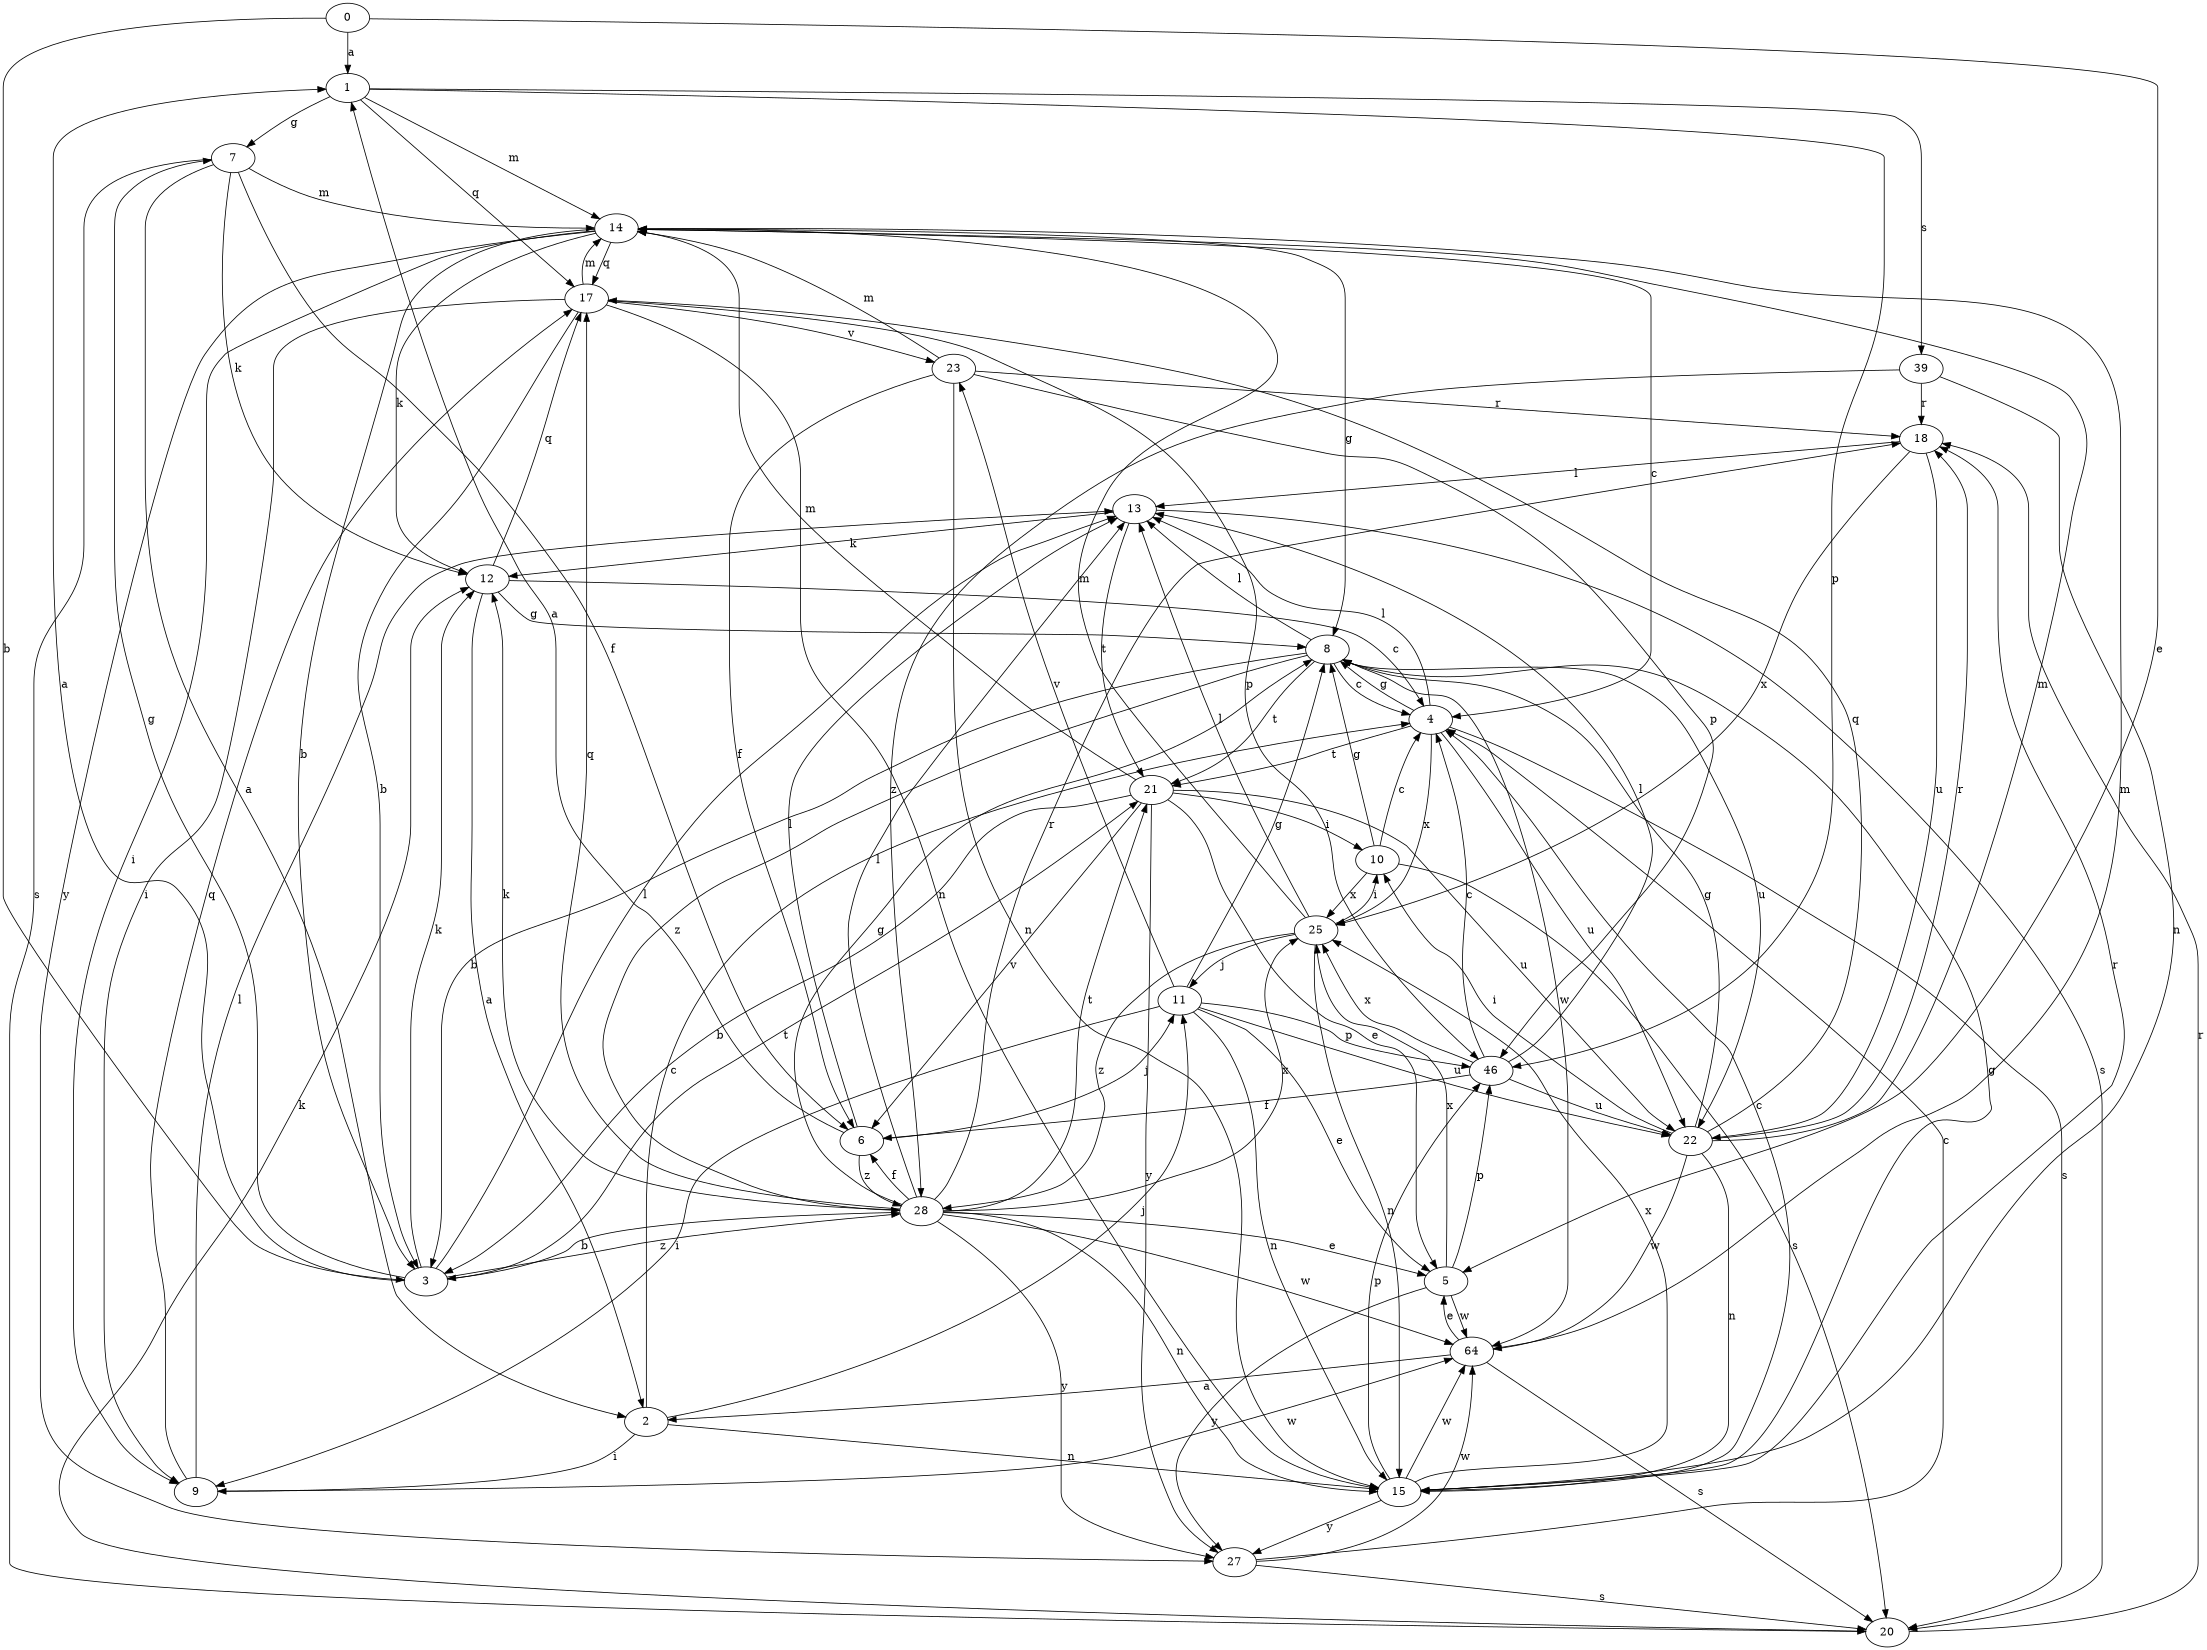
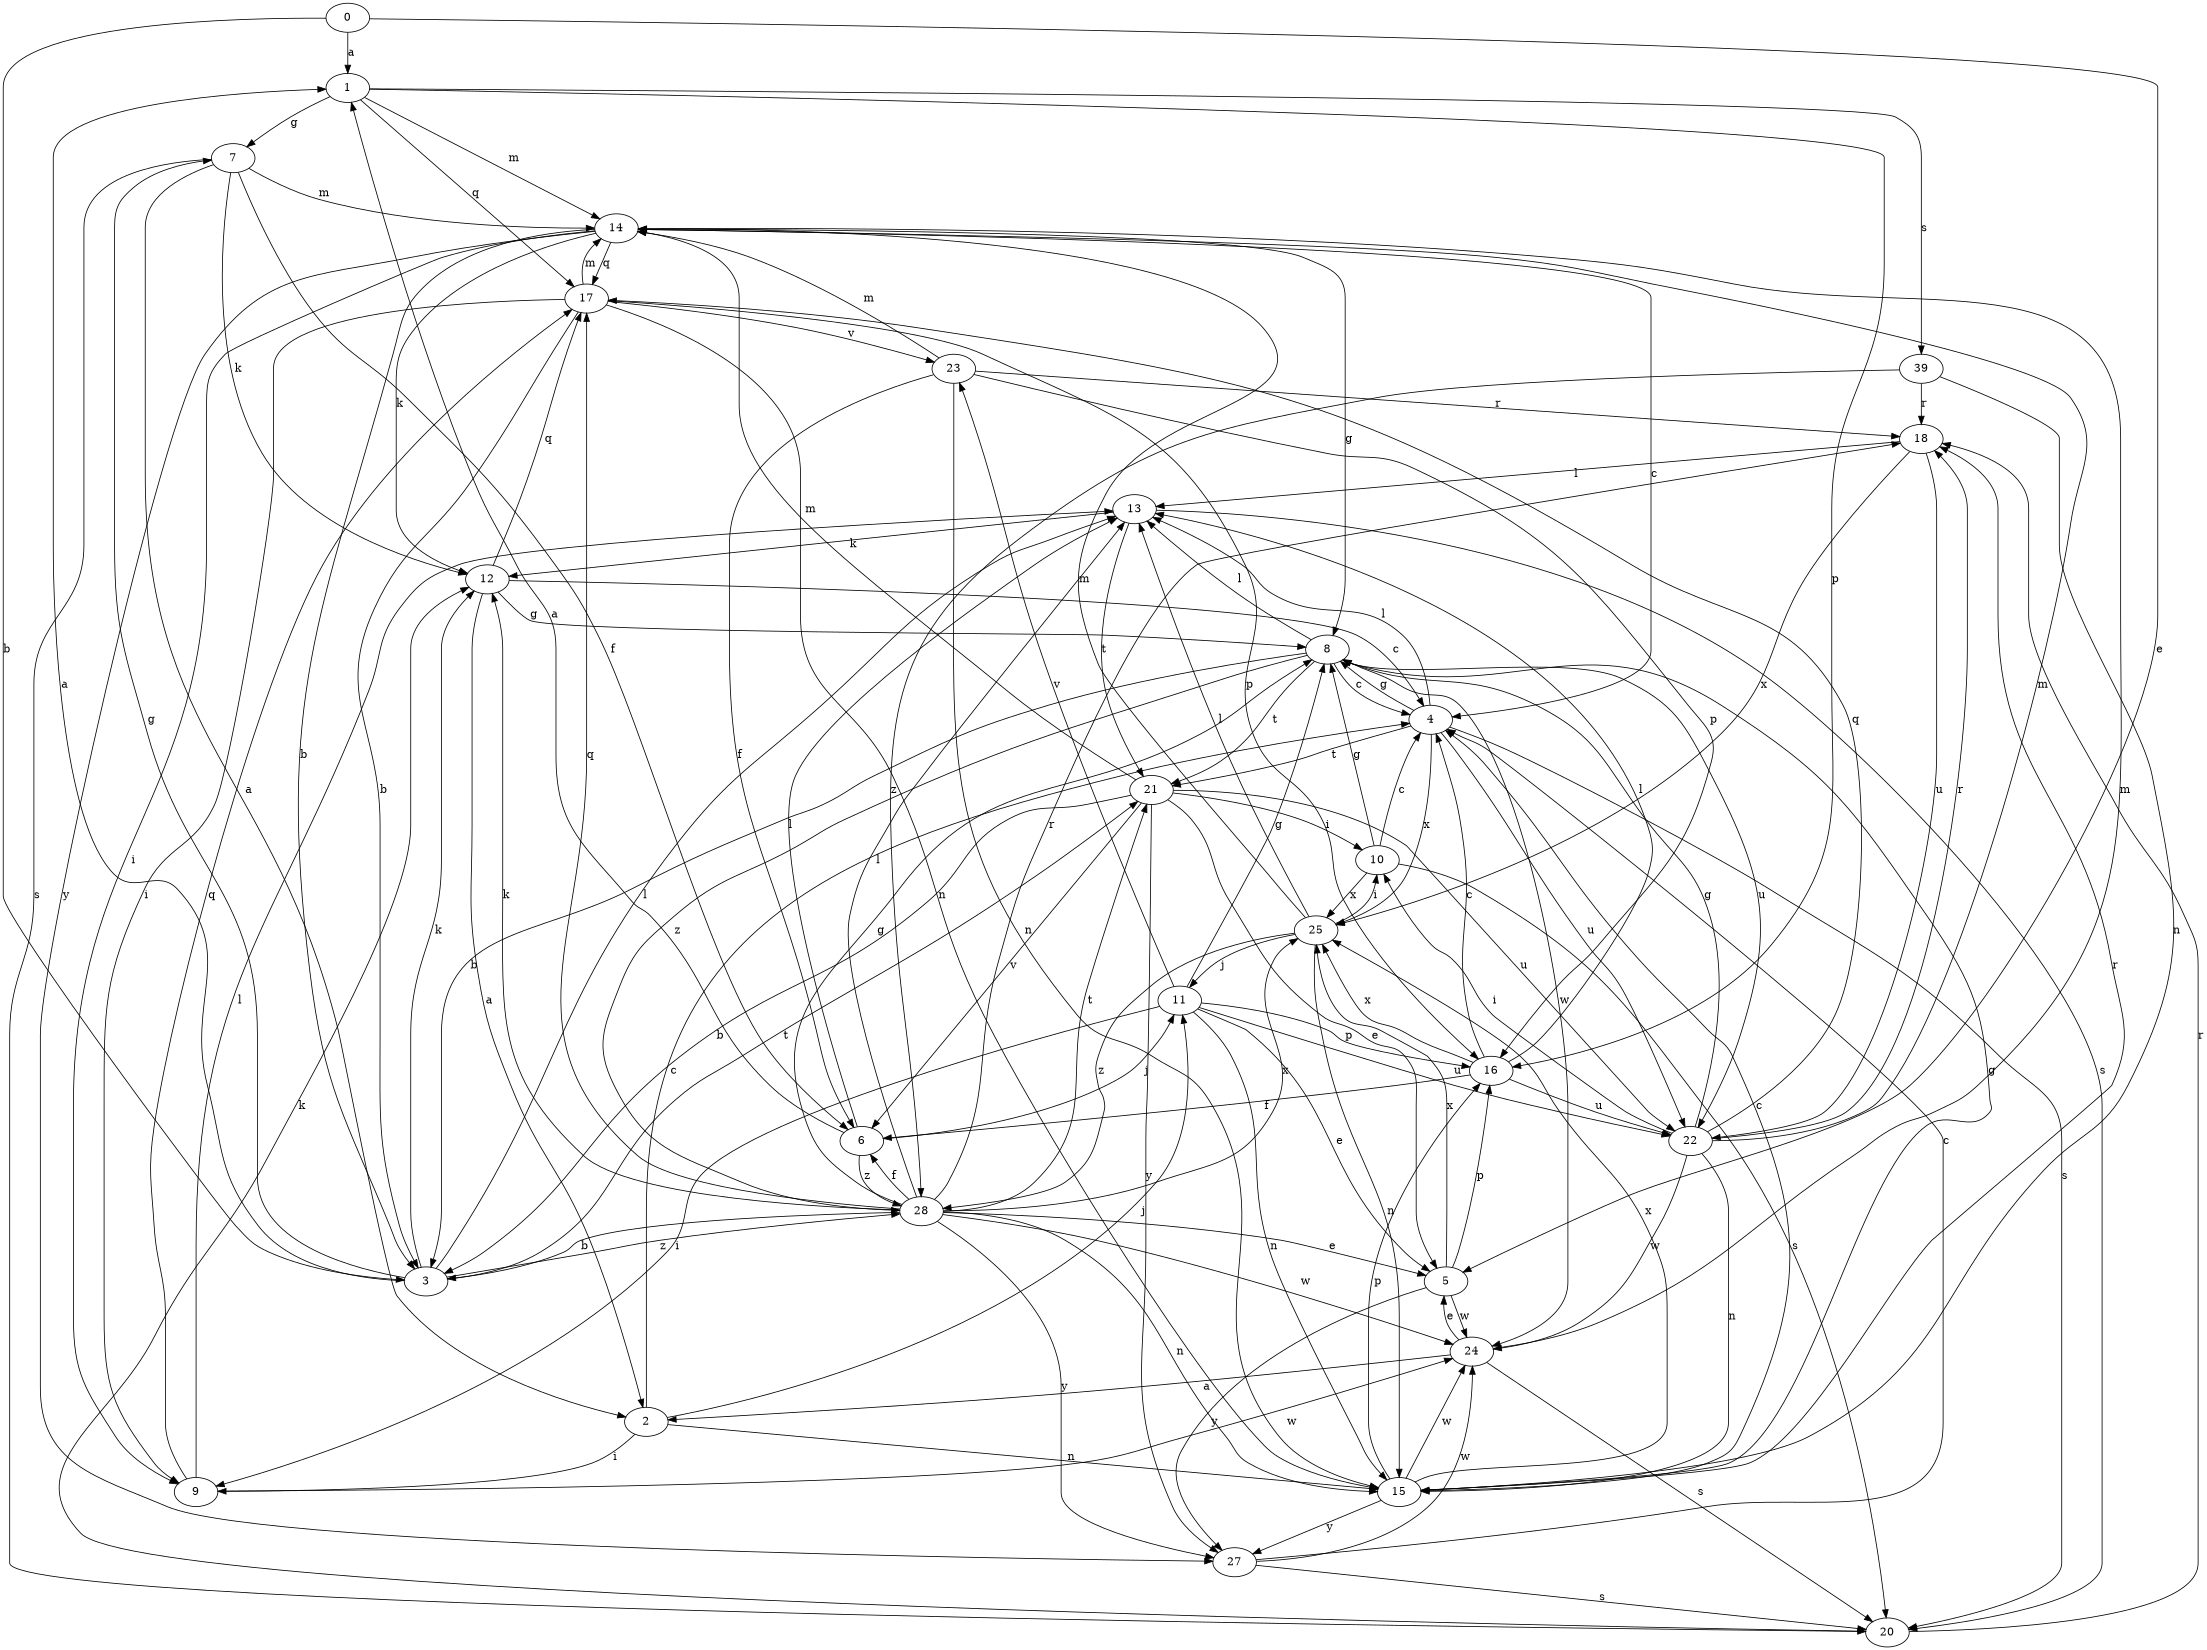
node "46": label "46" -> "16"
node "64": label "64" -> "24"
